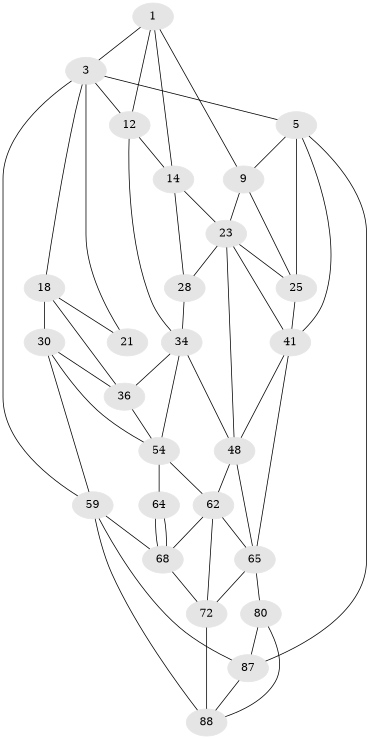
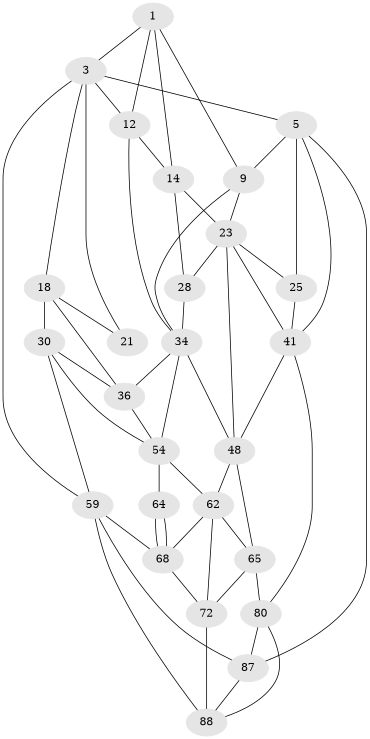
edge "9" -- "25": now "9" -- "34"
edge "41" -- "65": now "41" -- "80"
